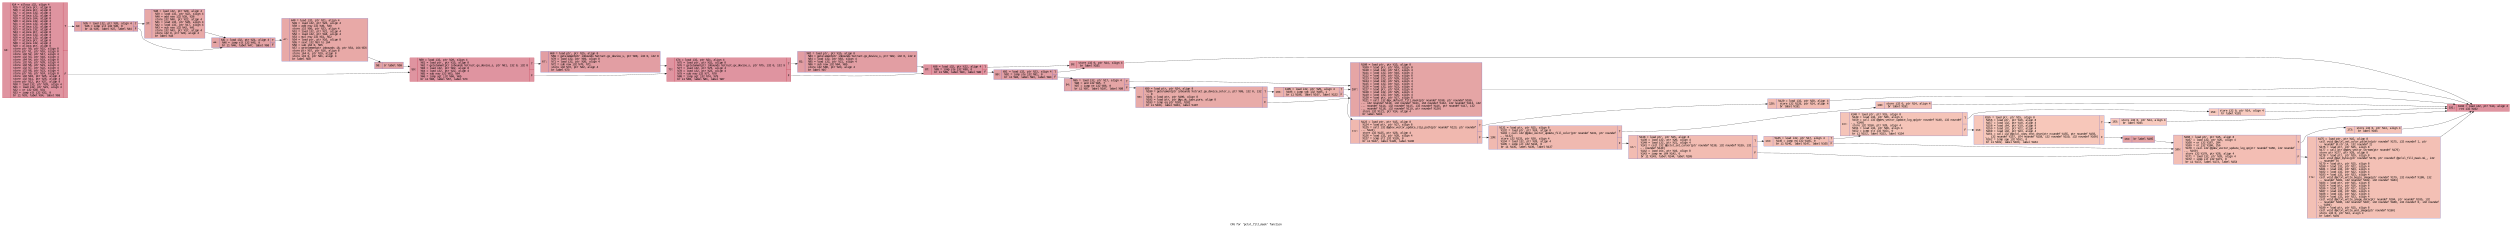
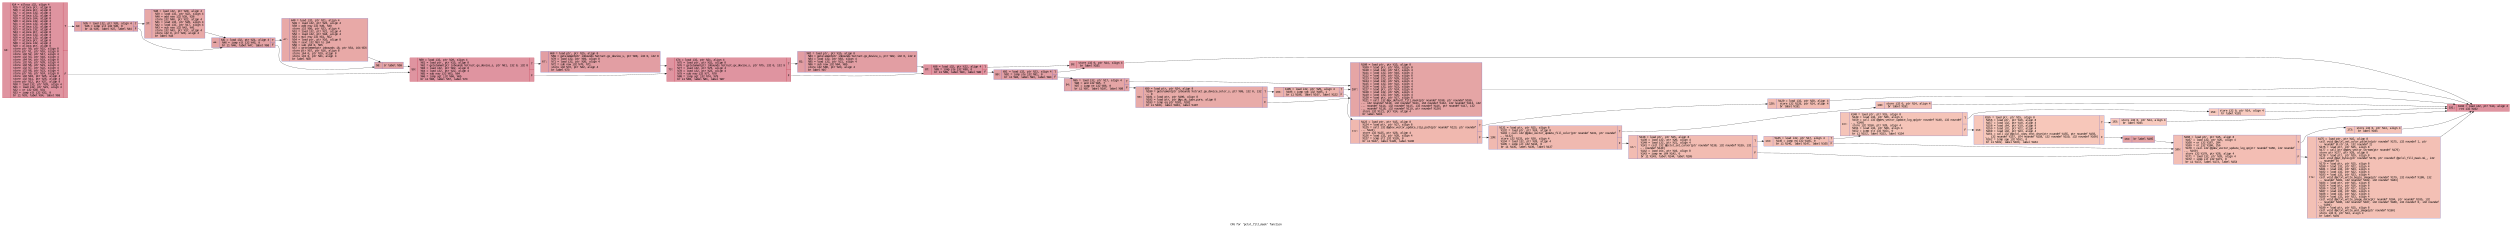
edge "44:" -> "58:": added
